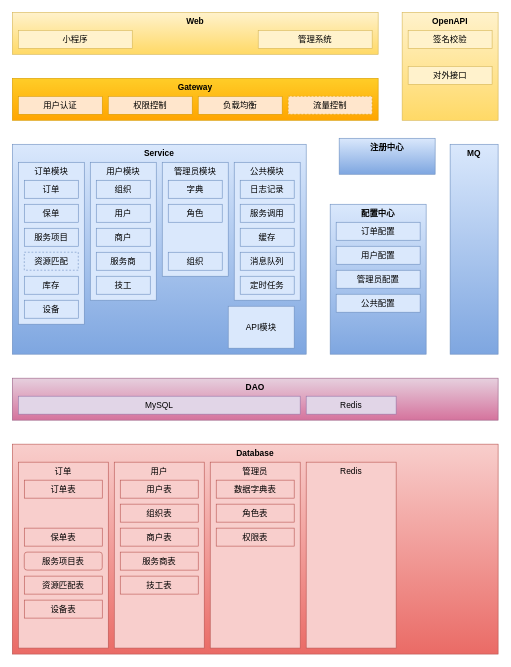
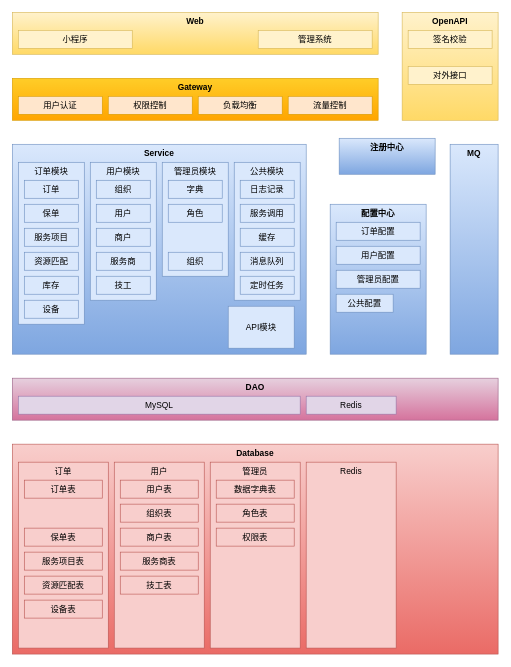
node "流量控制": style dashed -> solid
node "资源匹配": style dashed -> solid
node "公共配置": size 84x18 -> 57x18
node "服务项目表": shape rounded rectangle -> rectangle
